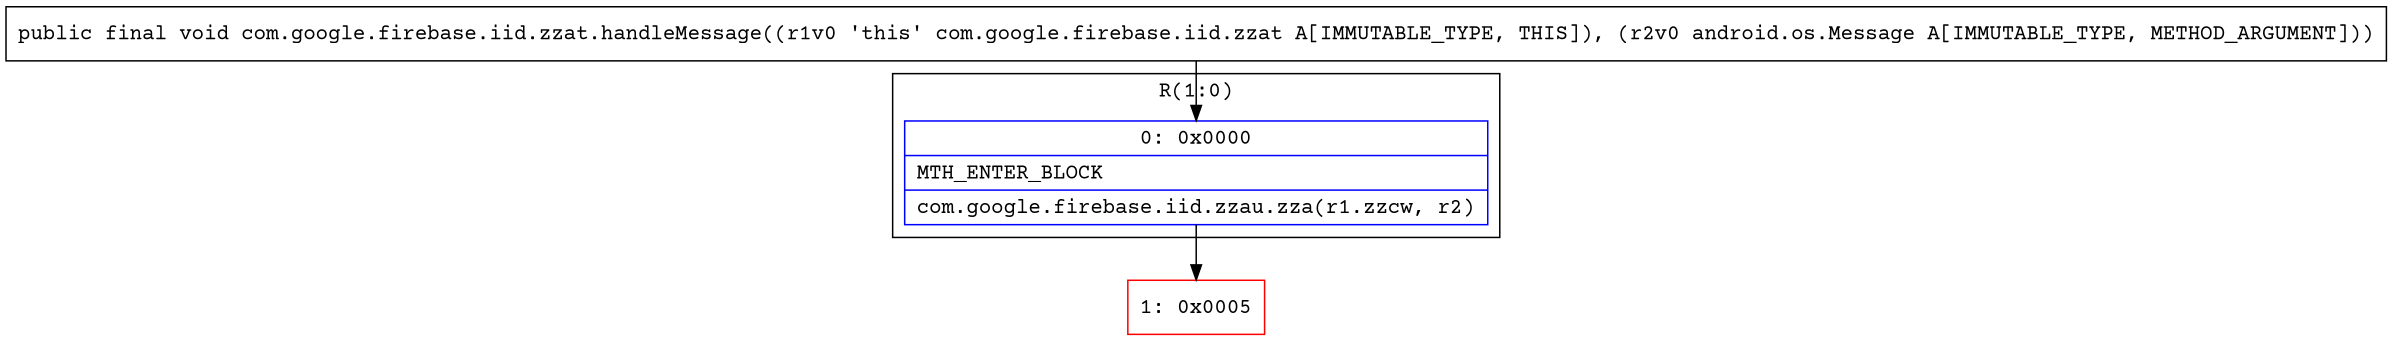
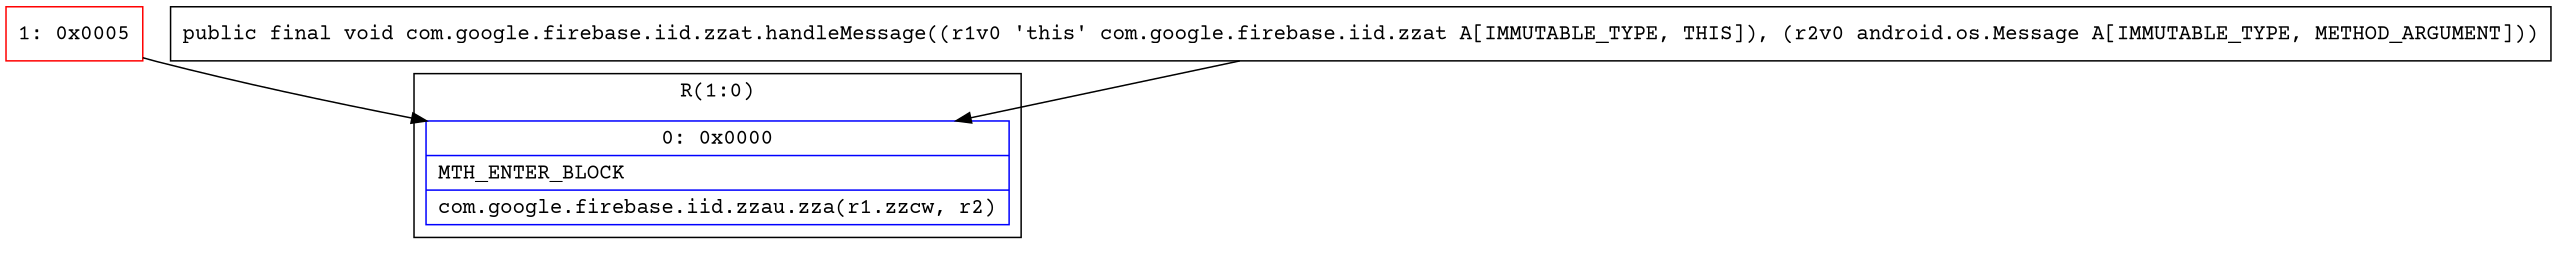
edge "0: 0x0000" -> "1: 0x0005": reversed
